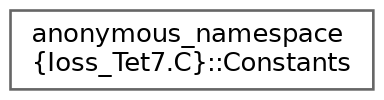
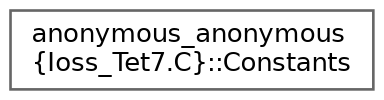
node "anonymous_namespace {Ioss_Tet7.C}::Constants": label "anonymous_namespace {Ioss_Tet7.C}::Constants" -> "anonymous_anonymous {Ioss_Tet7.C}::Constants"
